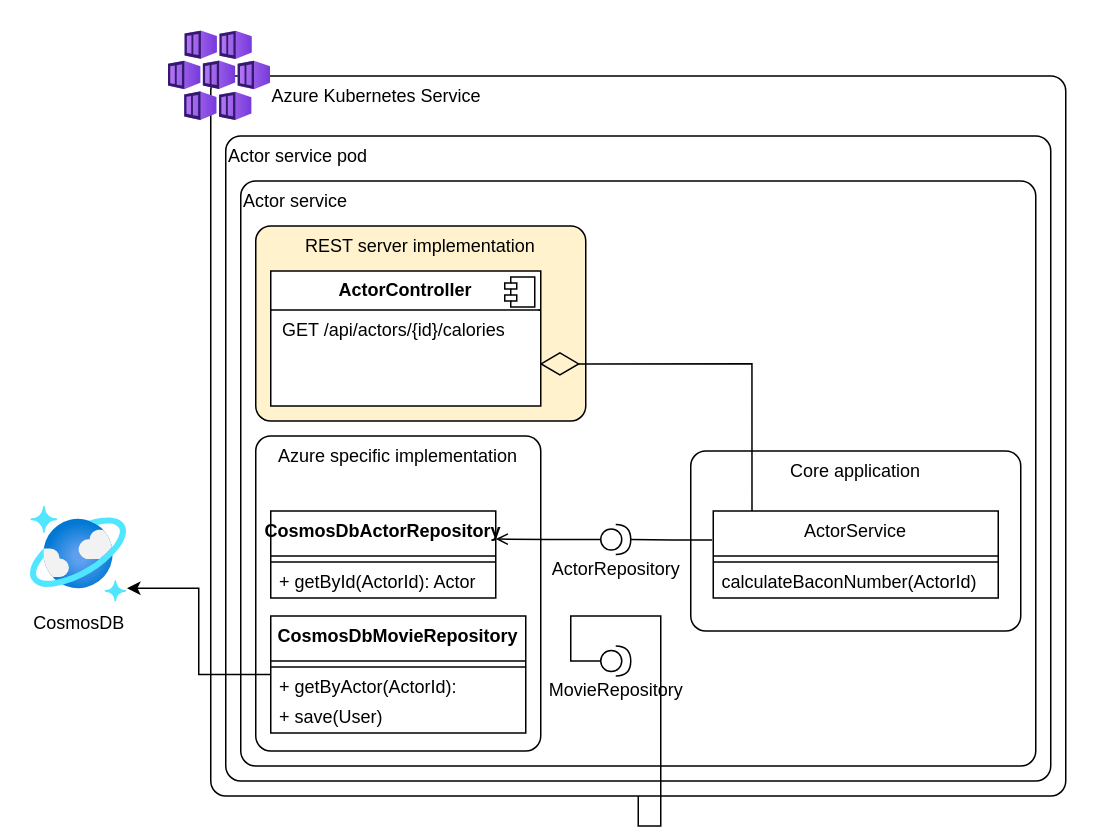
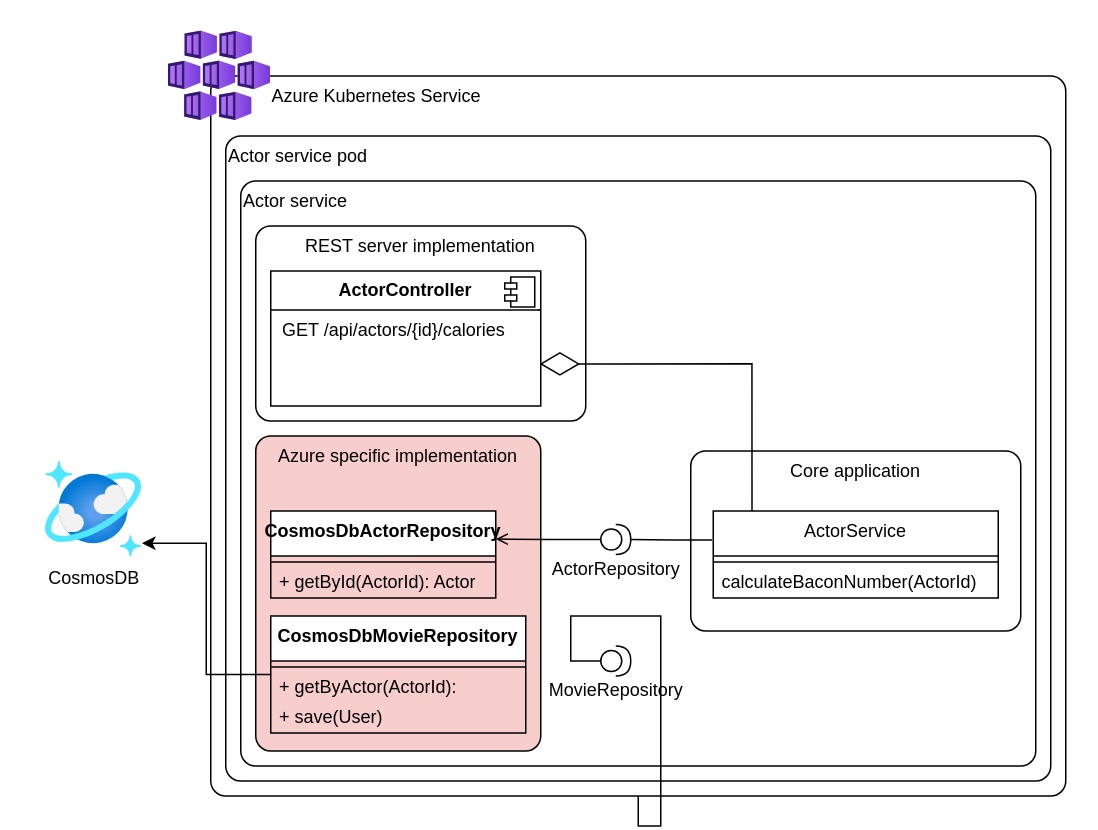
node "REST server implementation": fillcolor #fff2cc -> #ffffff
node "CosmosDB": moved (79, 554) -> (94, 509)
node "Azure specific implementation": fillcolor #ffffff -> #f8cecc
